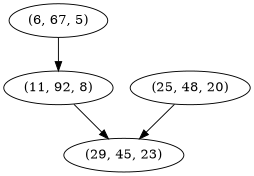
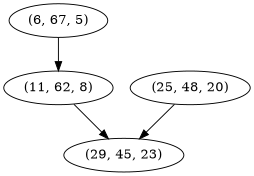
node "(11, 92, 8)": label "(11, 92, 8)" -> "(11, 62, 8)"
